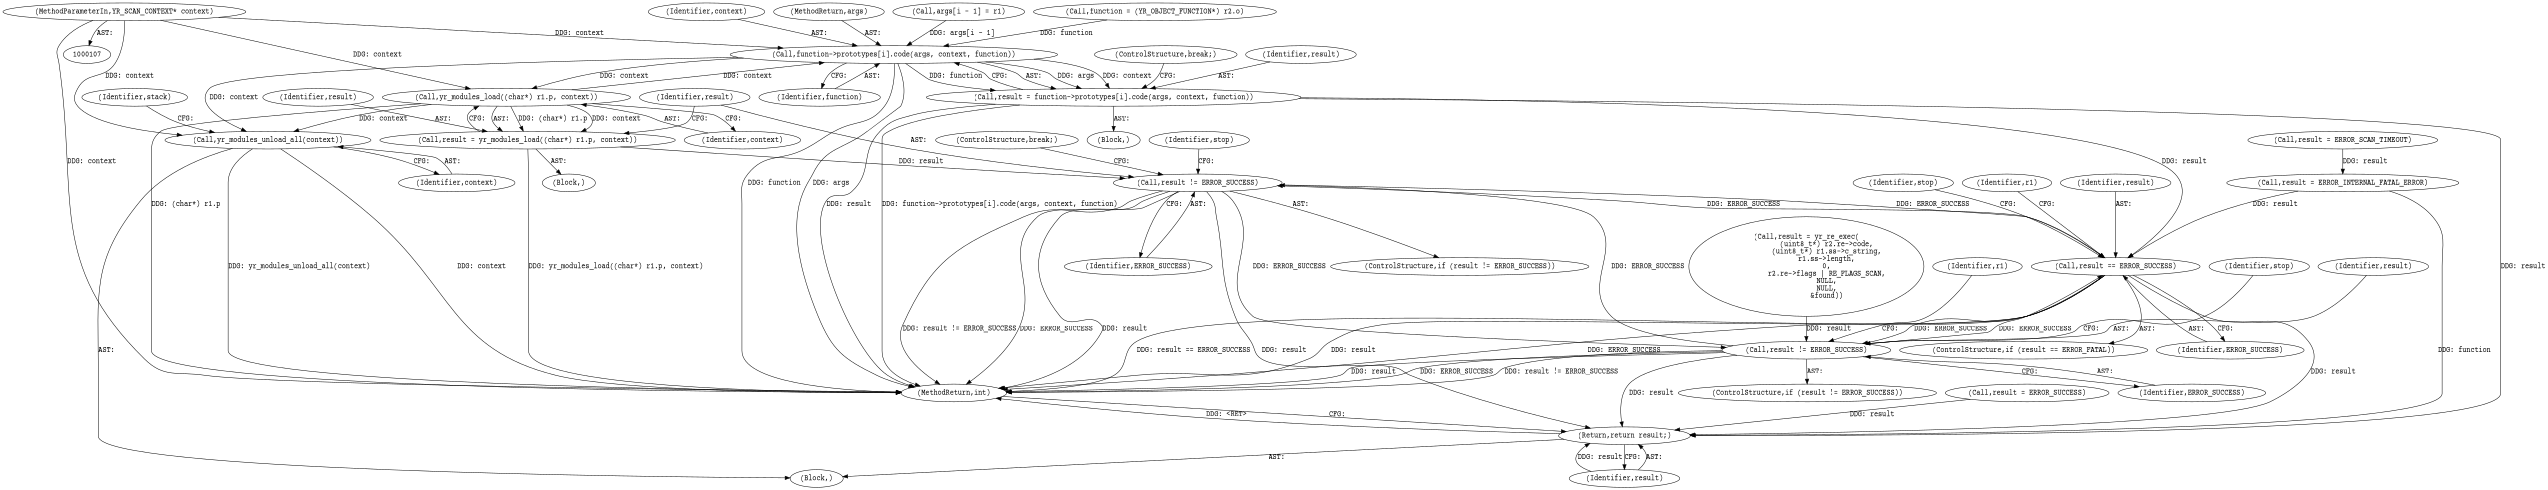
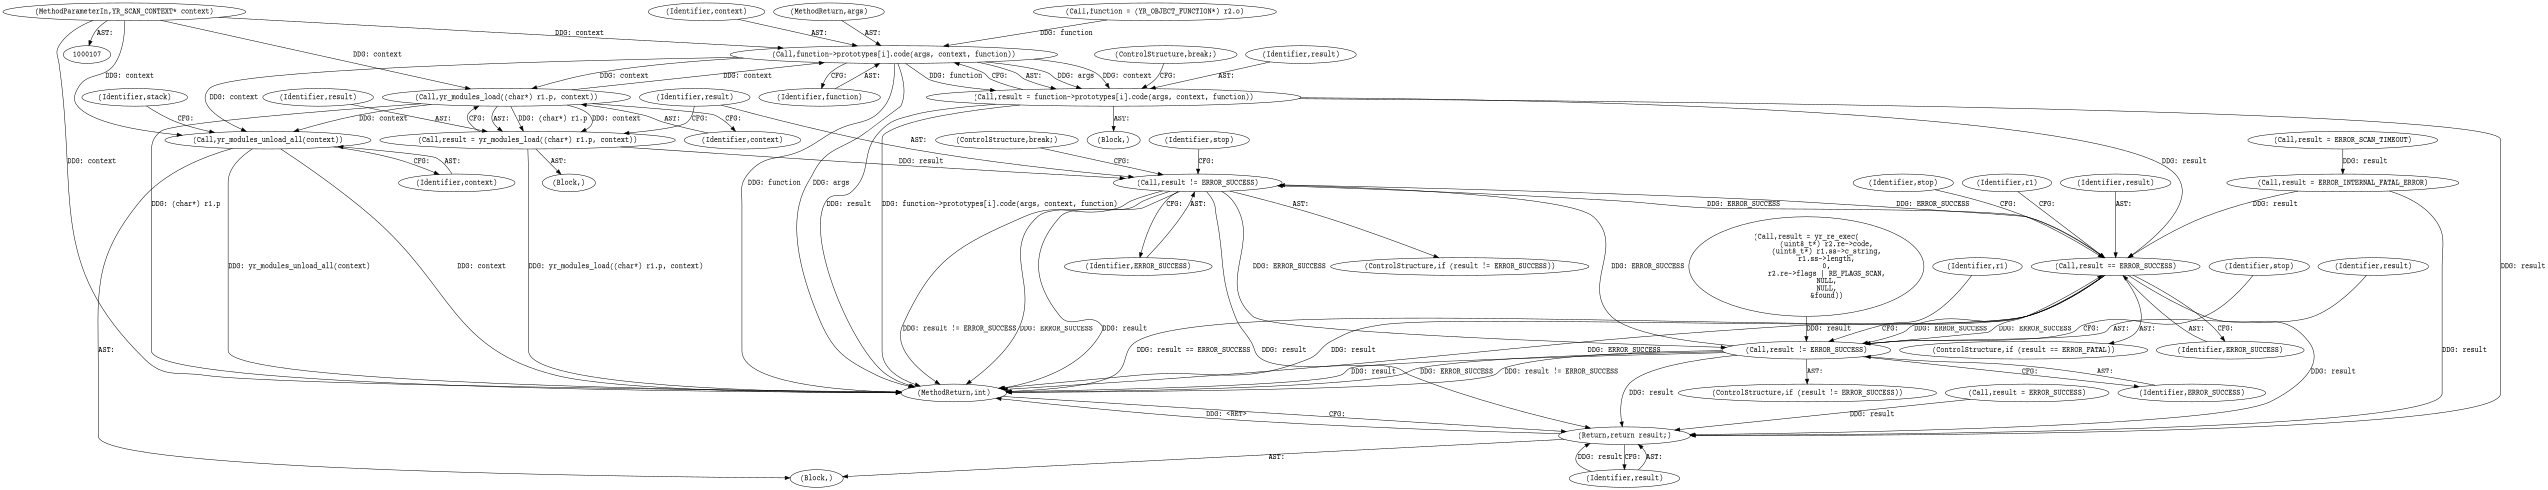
node "(Call,args[i - 1] = r1)": removed
edge "(Call,result = ERROR_INTERNAL_FATAL_ERROR)" -> "(Return,return result;)": label "DDG: function" -> "DDG: result"
